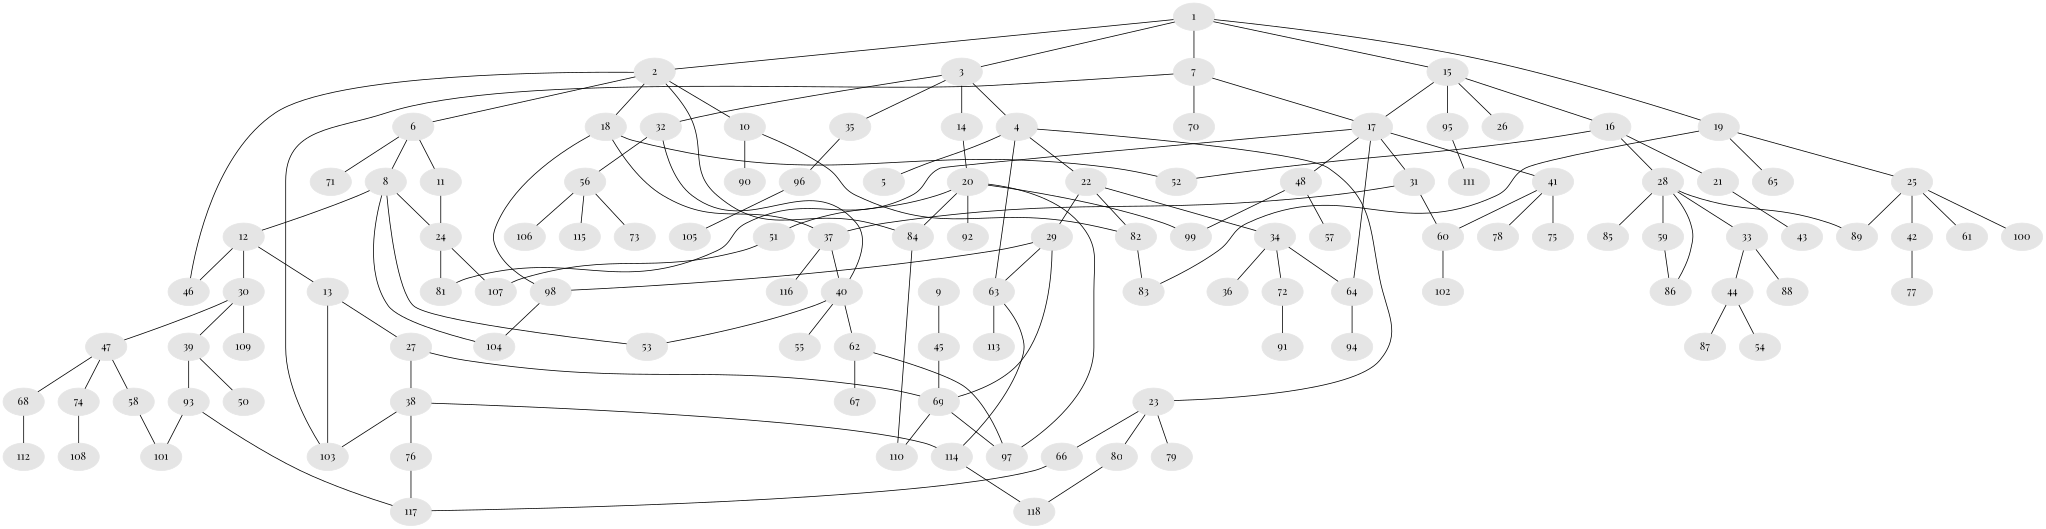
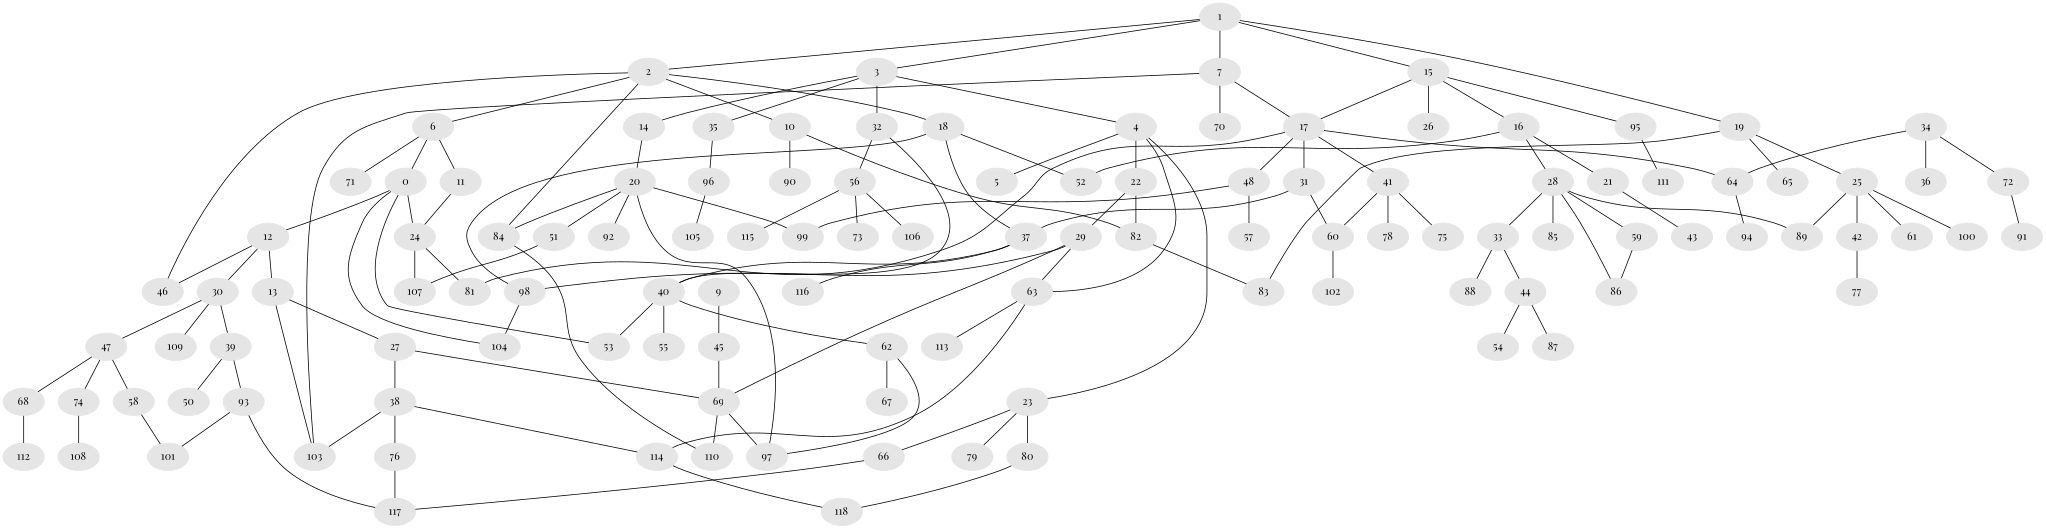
node "8": label "8" -> "0"
edge "22" -- "34": removed
